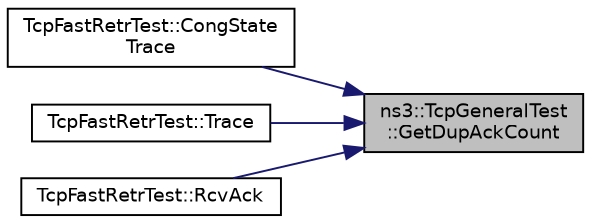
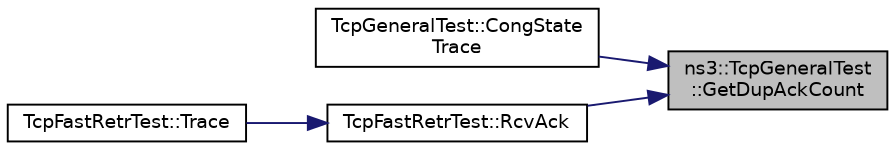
node "TcpFastRetrTest::CongState Trace": label "TcpFastRetrTest::CongState Trace" -> "TcpGeneralTest::CongState Trace"
edge "TcpFastRetrTest::Trace" -> "ns3::TcpGeneralTest ::GetDupAckCount": now "TcpFastRetrTest::Trace" -> "TcpFastRetrTest::RcvAck"
